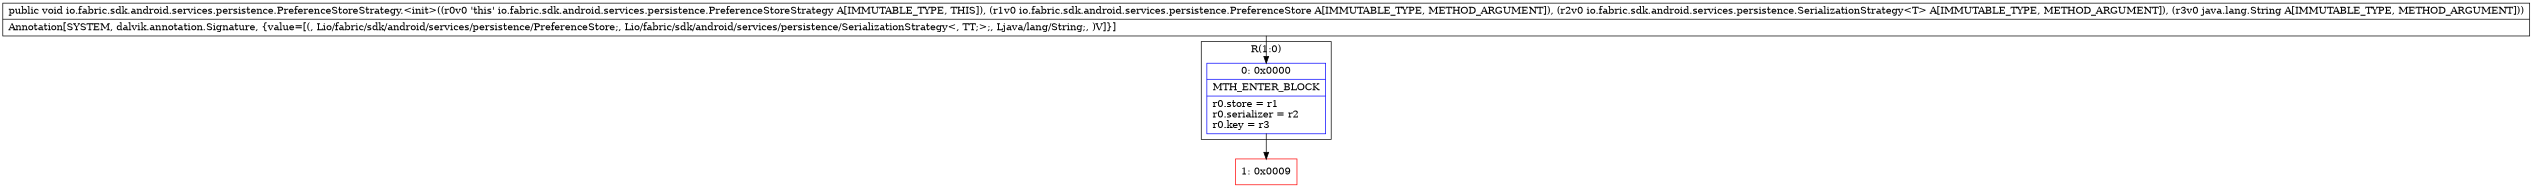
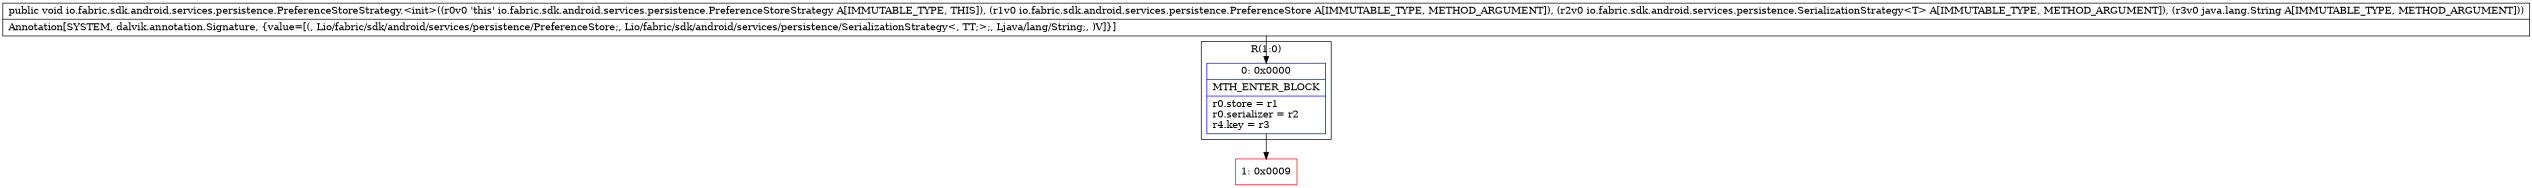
node "0: 0x0000": text "r0.key = r3" -> "r4.key = r3"
